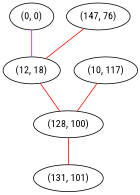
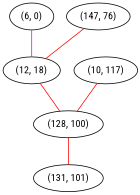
node "(0, 0)": label "(0, 0)" -> "(6, 0)"
